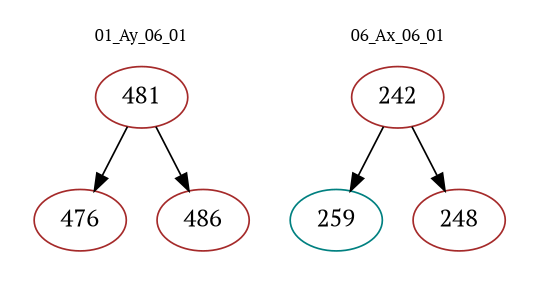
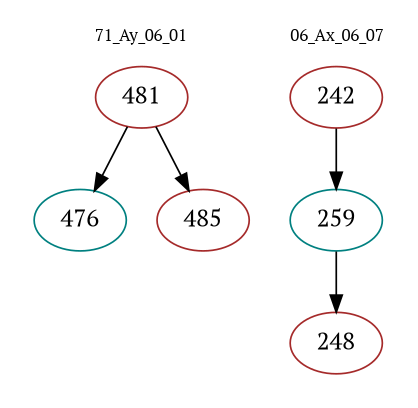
cluster "01_Ay_06_01": label "01_Ay_06_01" -> "71_Ay_06_01"
cluster "06_Ax_06_01": label "06_Ax_06_01" -> "06_Ax_06_07"
edge "242" -> "248": now "259" -> "248"
node "476": color brown -> teal
node "486": label "486" -> "485"
